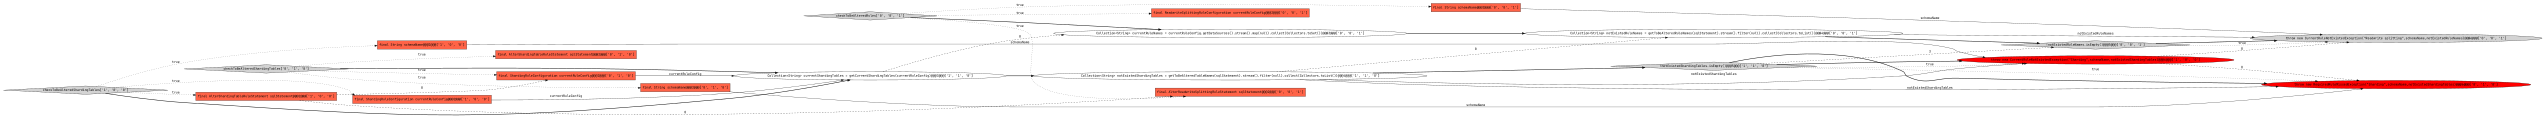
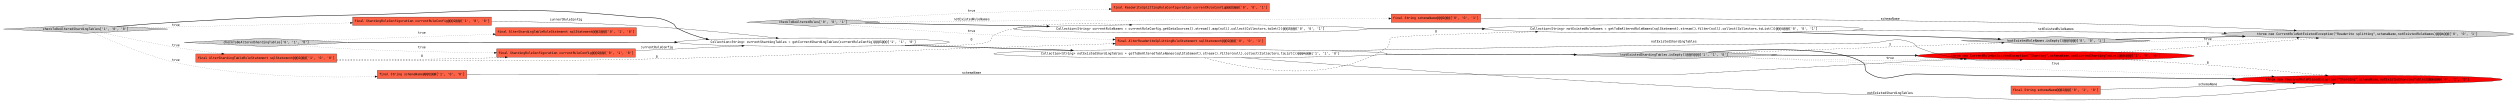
edge "checkToBeAlteredRules['0', '0', '1']" -> "final String schemaName@@@2@@@['0', '0', '1']": label "true" -> "notExistedRuleNames"
edge "checkToBeAlteredShardingTables['0', '1', '0']" -> "final String schemaName@@@2@@@['0', '1', '0']": removed, label "true"
